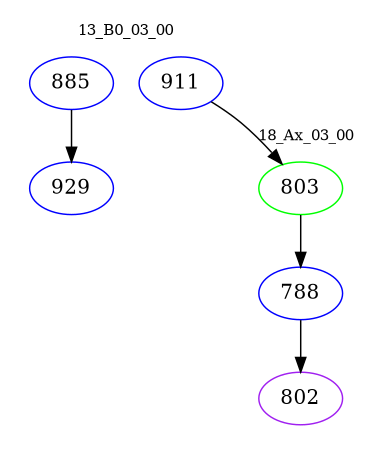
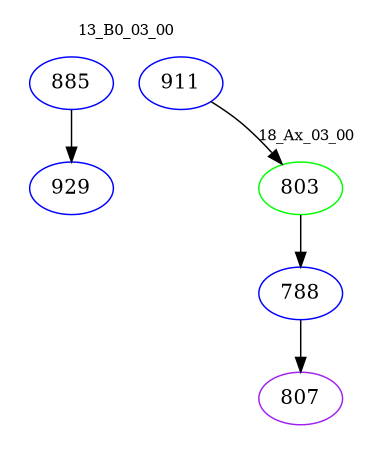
node "802": label "802" -> "807"
